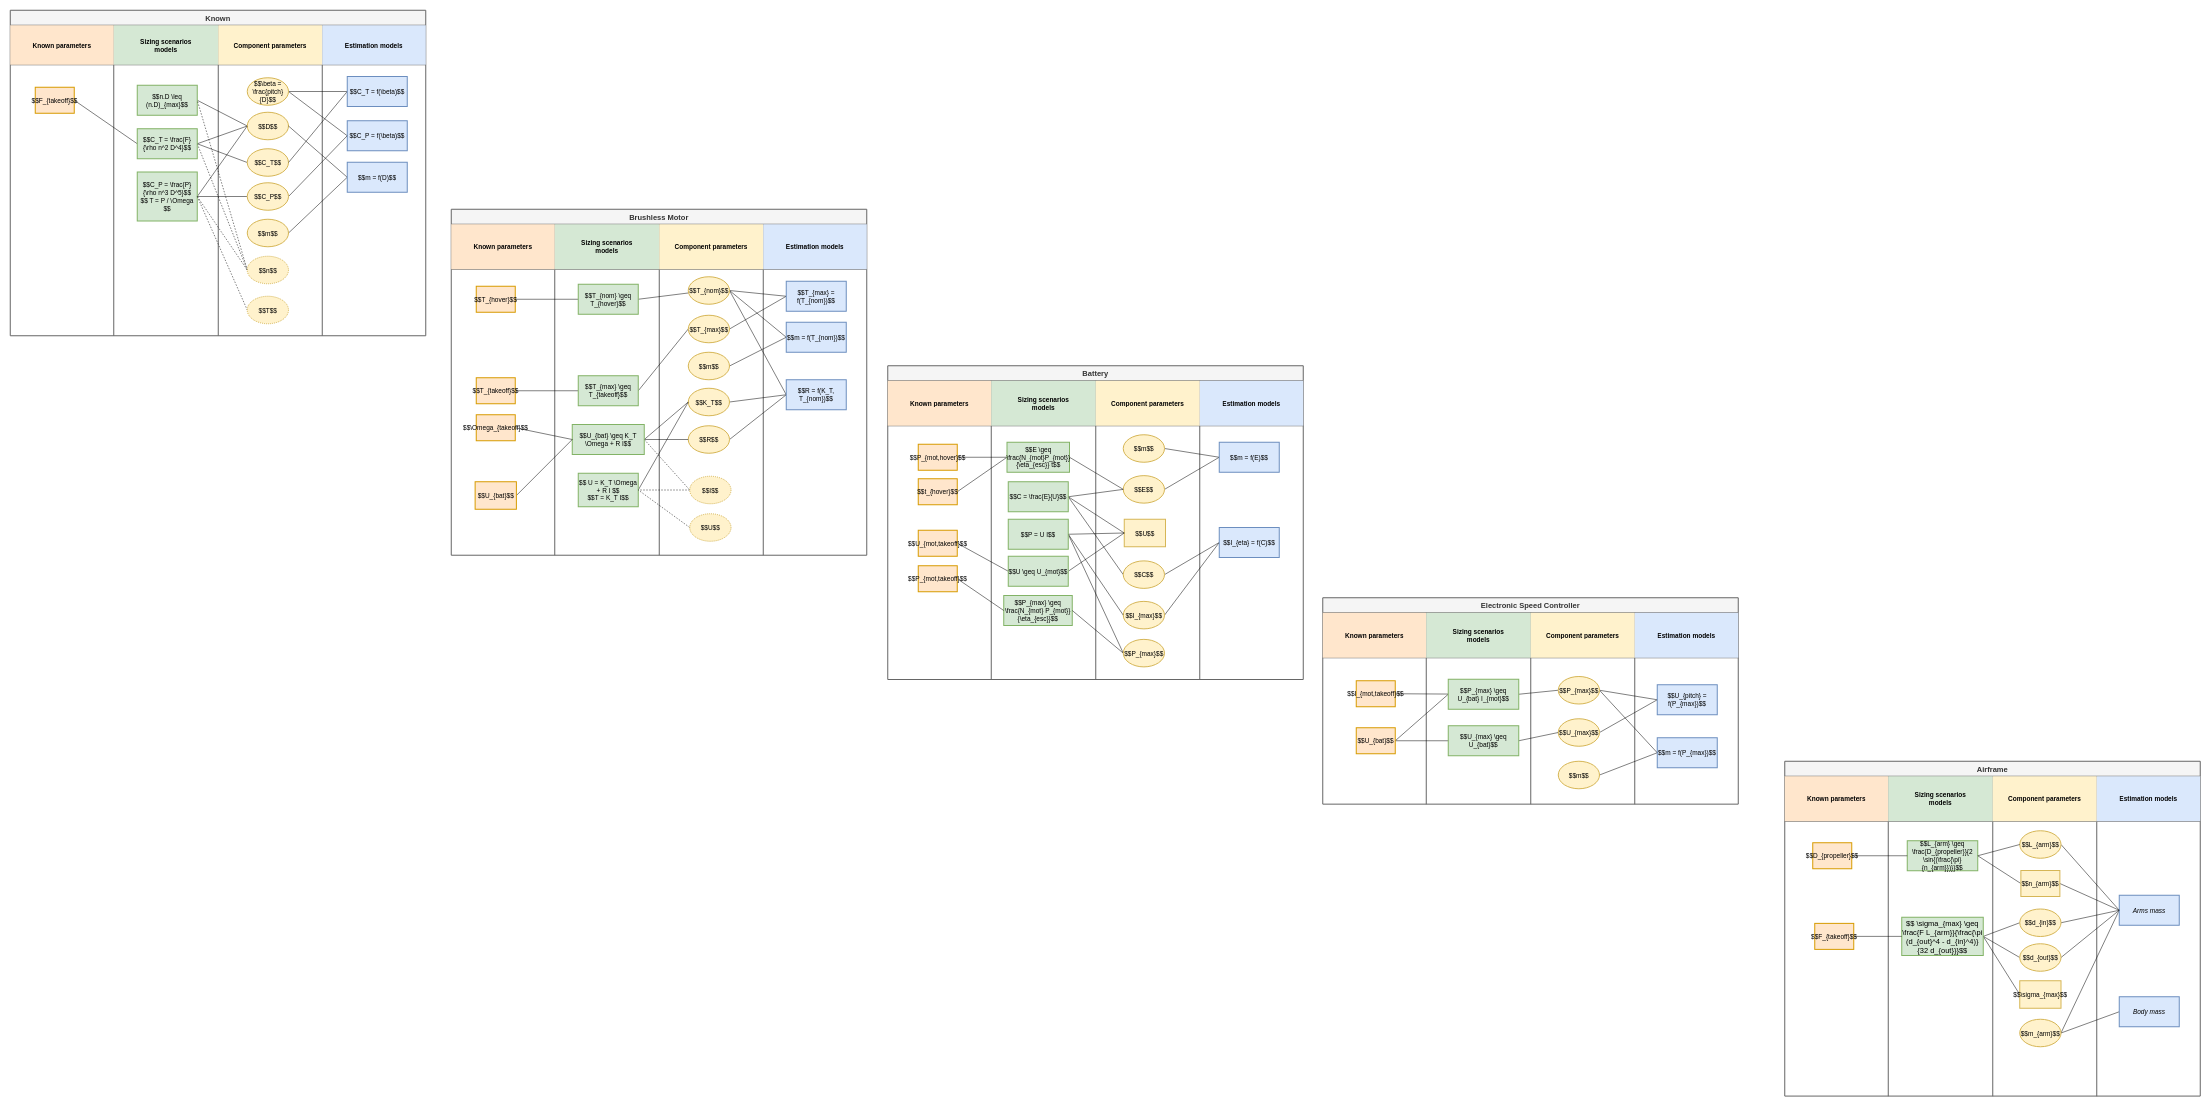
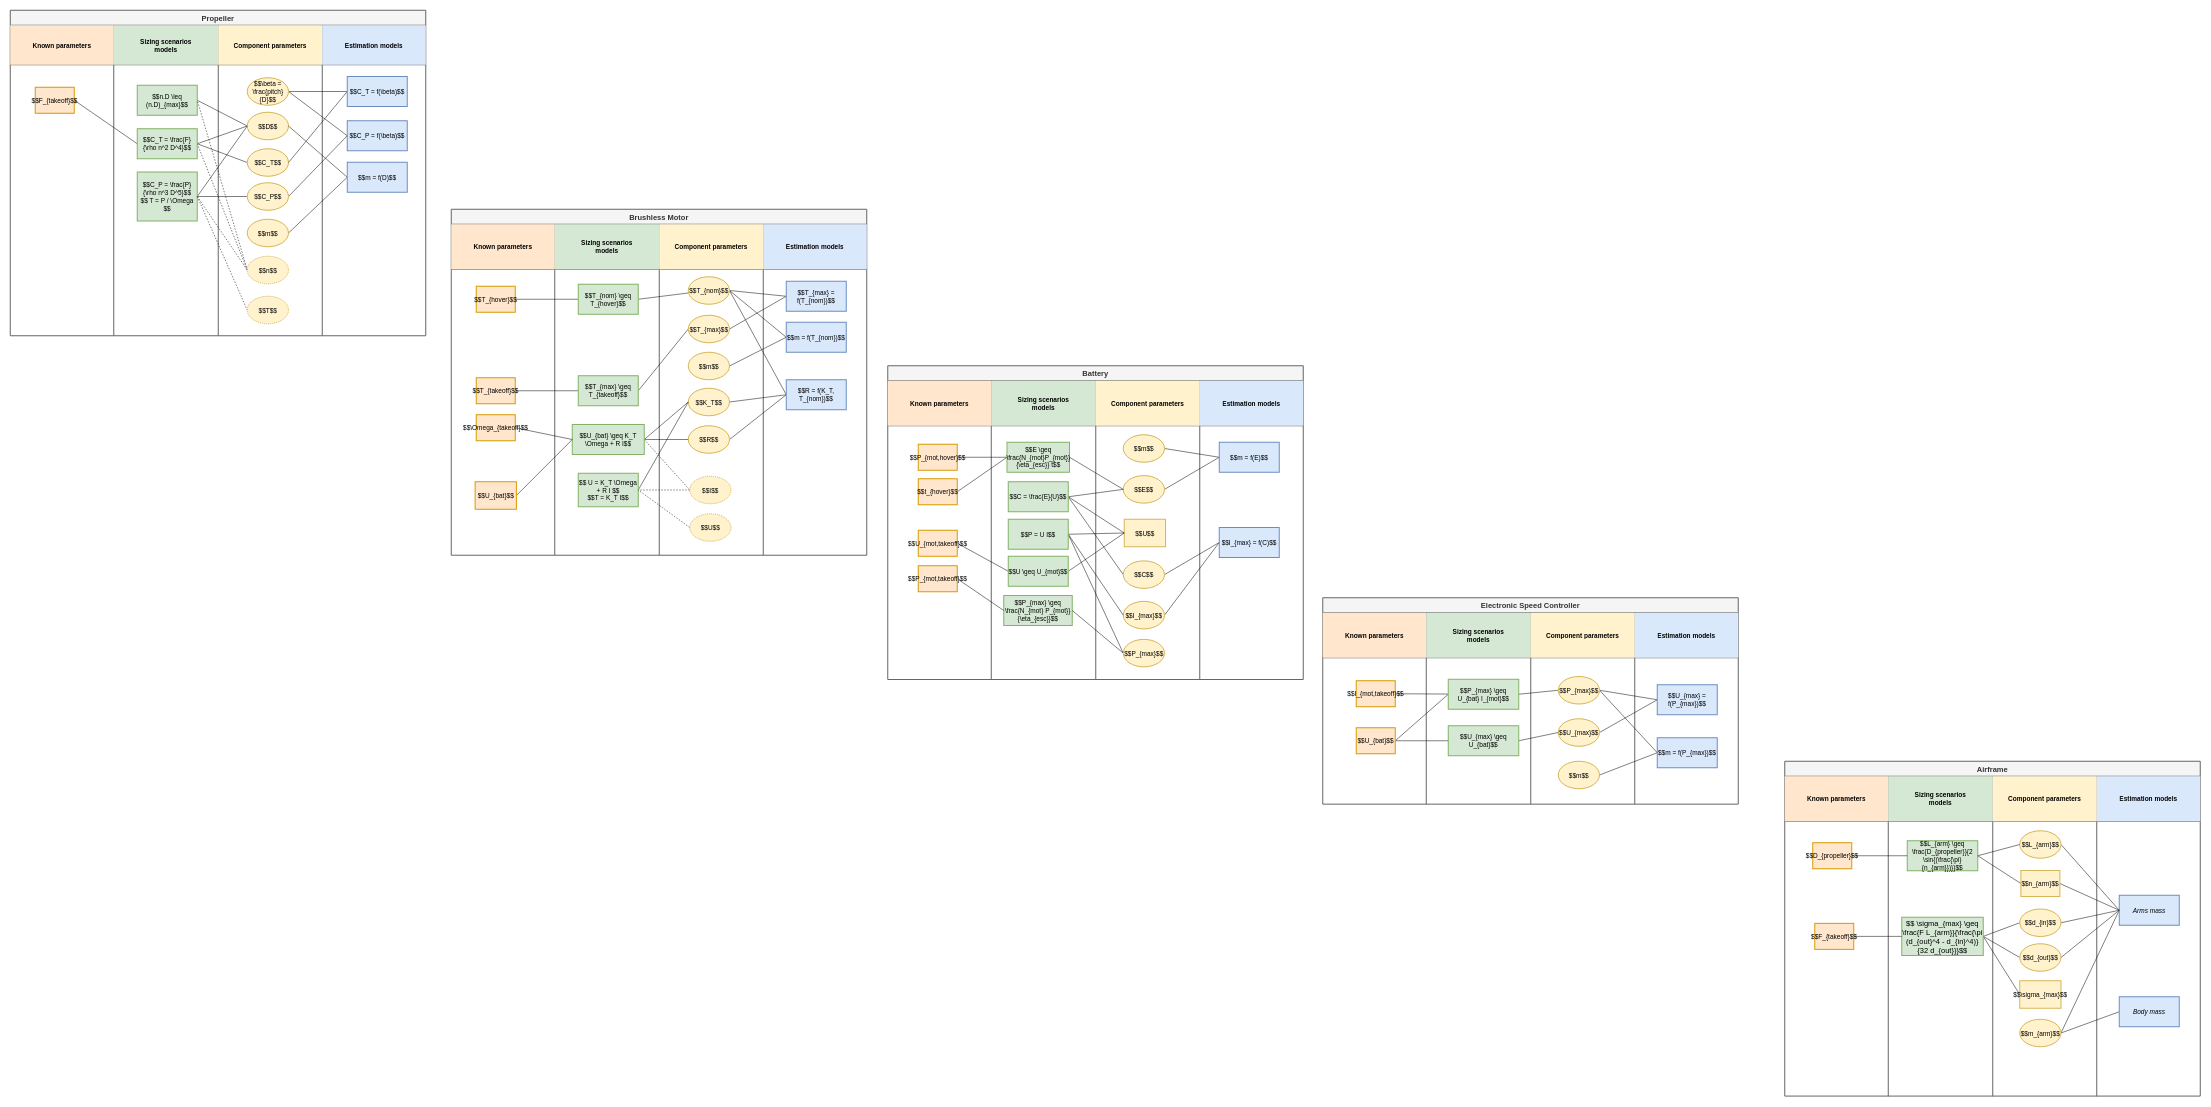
node "Known": label "Known" -> "Propeller"
node "$$I_{eta} = f(C)$$": label "$$I_{eta} = f(C)$$" -> "$$I_{max} = f(C)$$"
node "$$U_{pitch} = f(P_{max})$$": label "$$U_{pitch} = f(P_{max})$$" -> "$$U_{max} = f(P_{max})$$"
